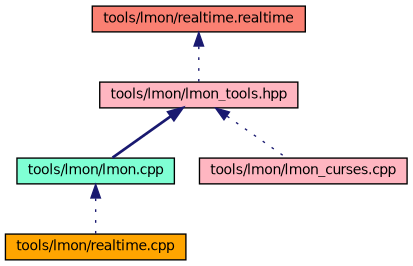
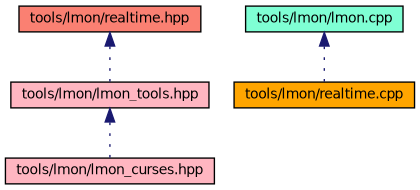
node "tools/lmon/realtime.realtime": label "tools/lmon/realtime.realtime" -> "tools/lmon/realtime.hpp"
edge "tools/lmon/lmon.cpp" -> "tools/lmon/lmon_tools.hpp": removed
node "tools/lmon/lmon_curses.cpp": label "tools/lmon/lmon_curses.cpp" -> "tools/lmon/lmon_curses.hpp"
